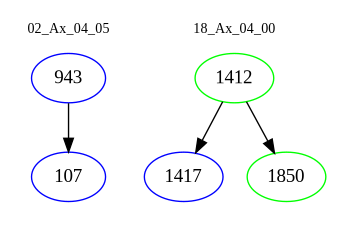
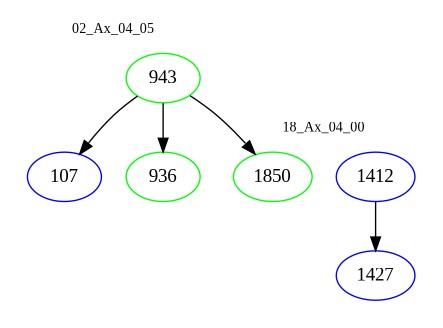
node "943": color blue -> green
node "1412": color green -> blue
edge "1412" -> "1850": now "943" -> "1850"
node "936": added
node "1417": label "1417" -> "1427"
